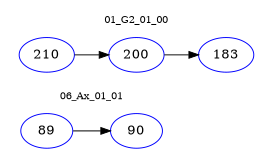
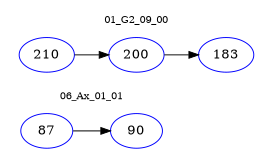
cluster "01_G2_01_00": label "01_G2_01_00" -> "01_G2_09_00"
node "89": label "89" -> "87"
